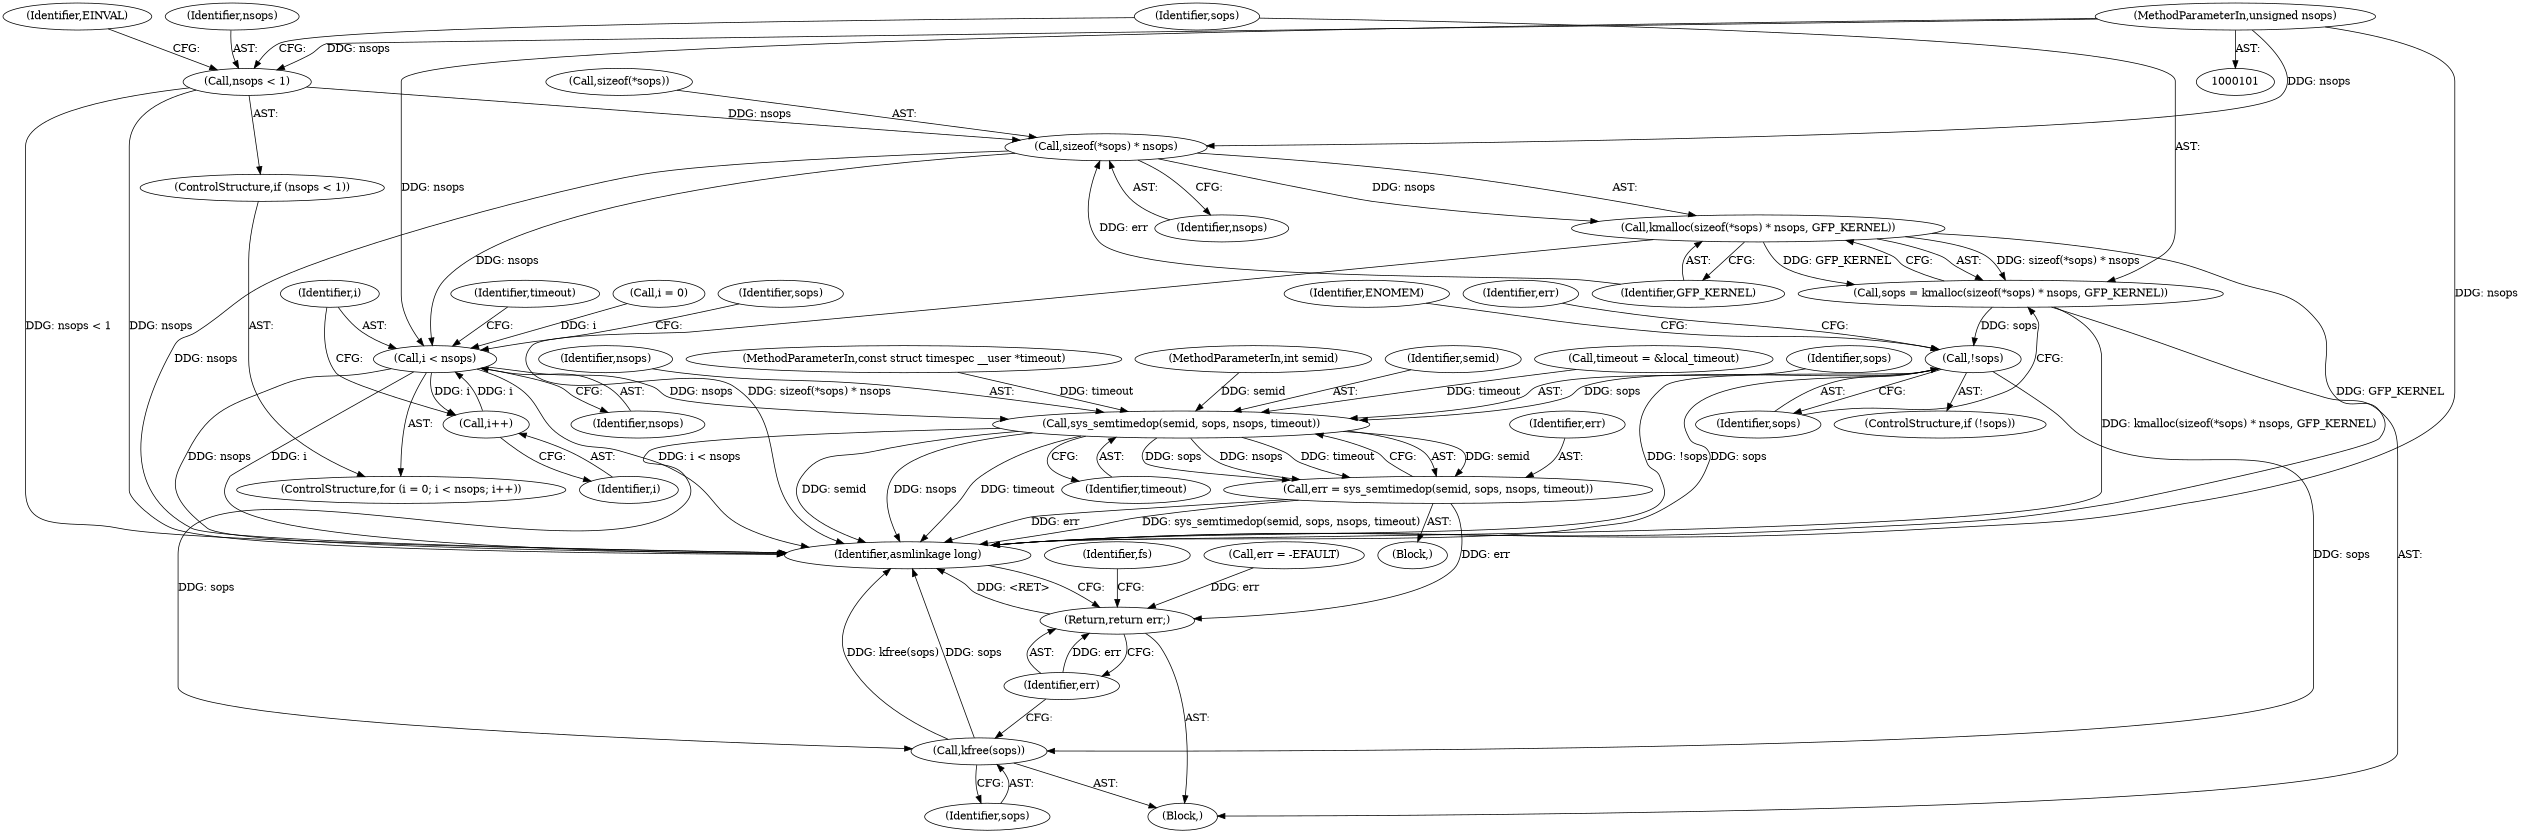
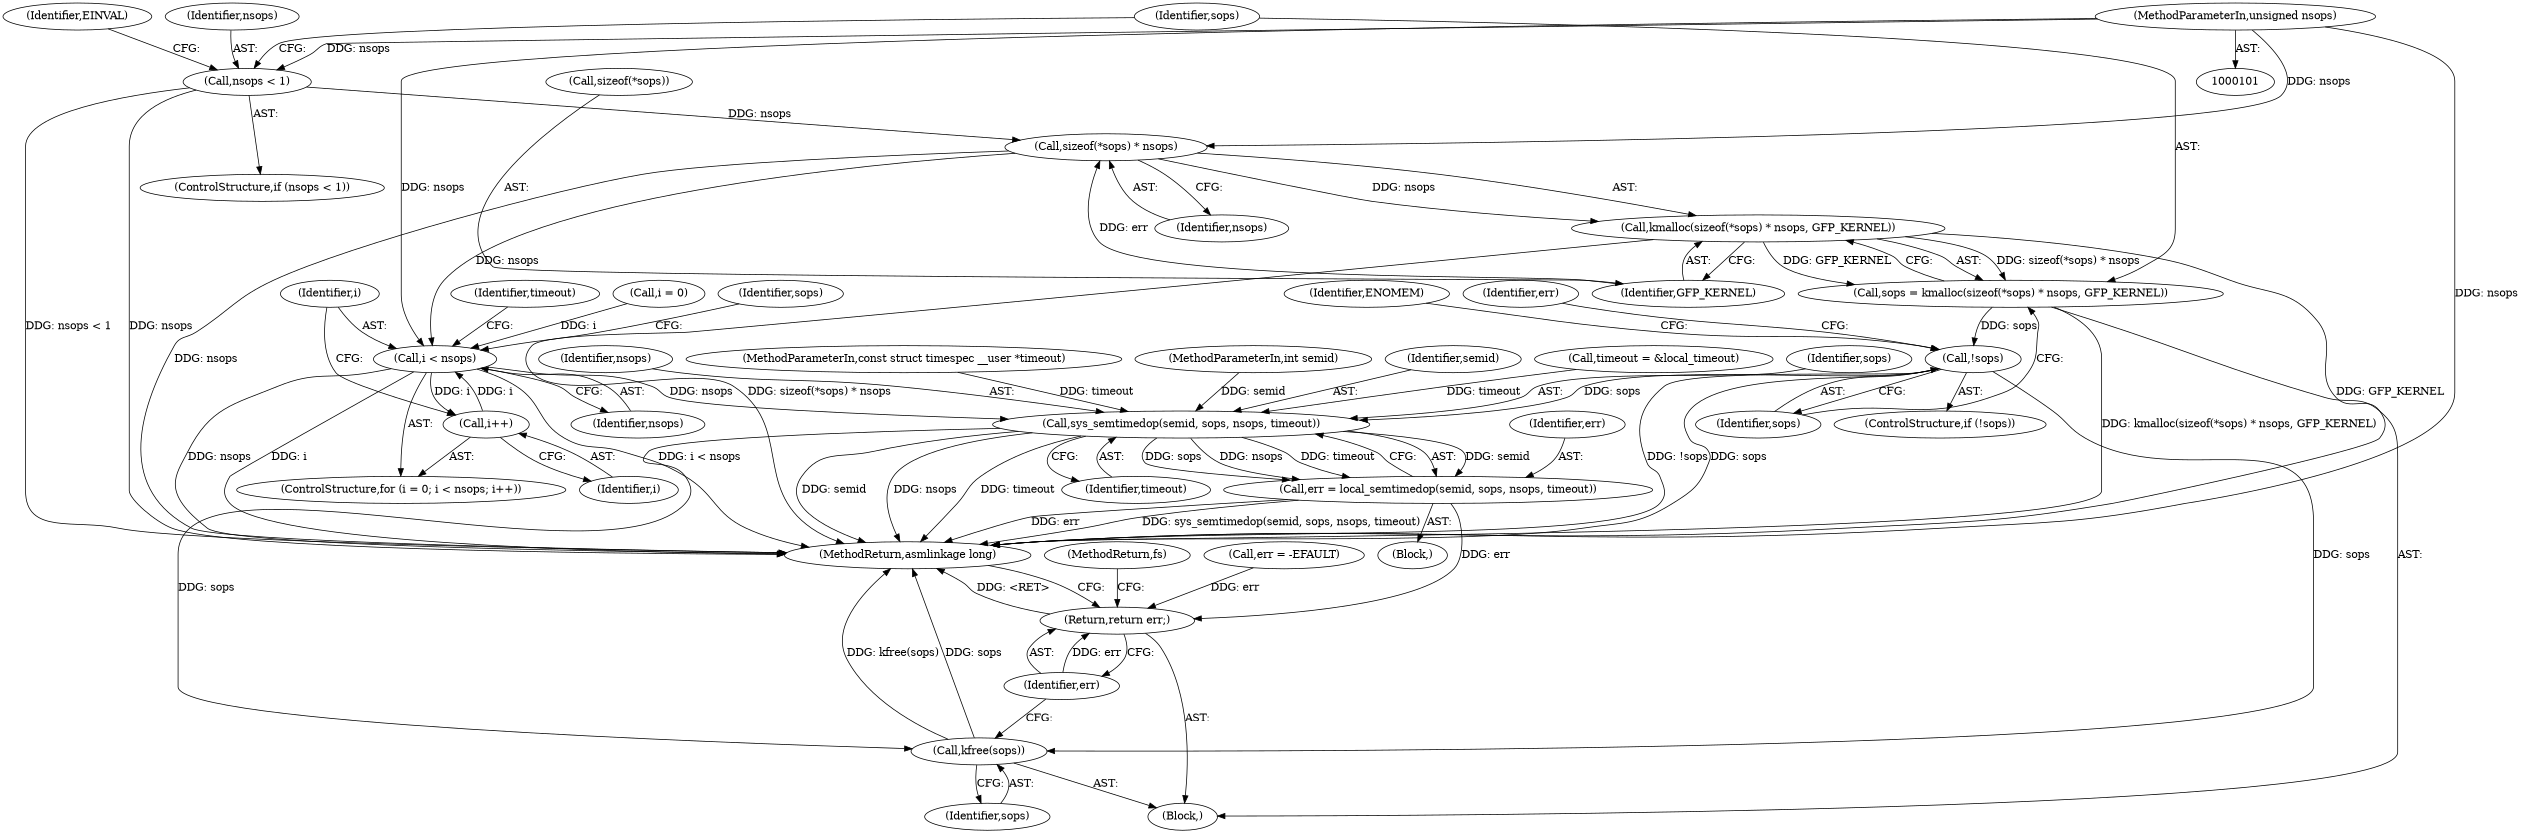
edge "(Call,sizeof(*sops))" -> "(Call,sizeof(*sops) * nsops)": now "(Call,sizeof(*sops))" -> "(Identifier,GFP_KERNEL)"
edge "(ControlStructure,if (nsops < 1))" -> "(ControlStructure,for (i = 0; i < nsops; i++))": now "(Call,i++)" -> "(ControlStructure,for (i = 0; i < nsops; i++))"
node "(Call,err = sys_semtimedop(semid, sops, nsops, timeout))": label "(Call,err = sys_semtimedop(semid, sops, nsops, timeout))" -> "(Call,err = local_semtimedop(semid, sops, nsops, timeout))"
node "(Identifier,asmlinkage long)": label "(Identifier,asmlinkage long)" -> "(MethodReturn,asmlinkage long)"
node "(Identifier,fs)": label "(Identifier,fs)" -> "(MethodReturn,fs)"
